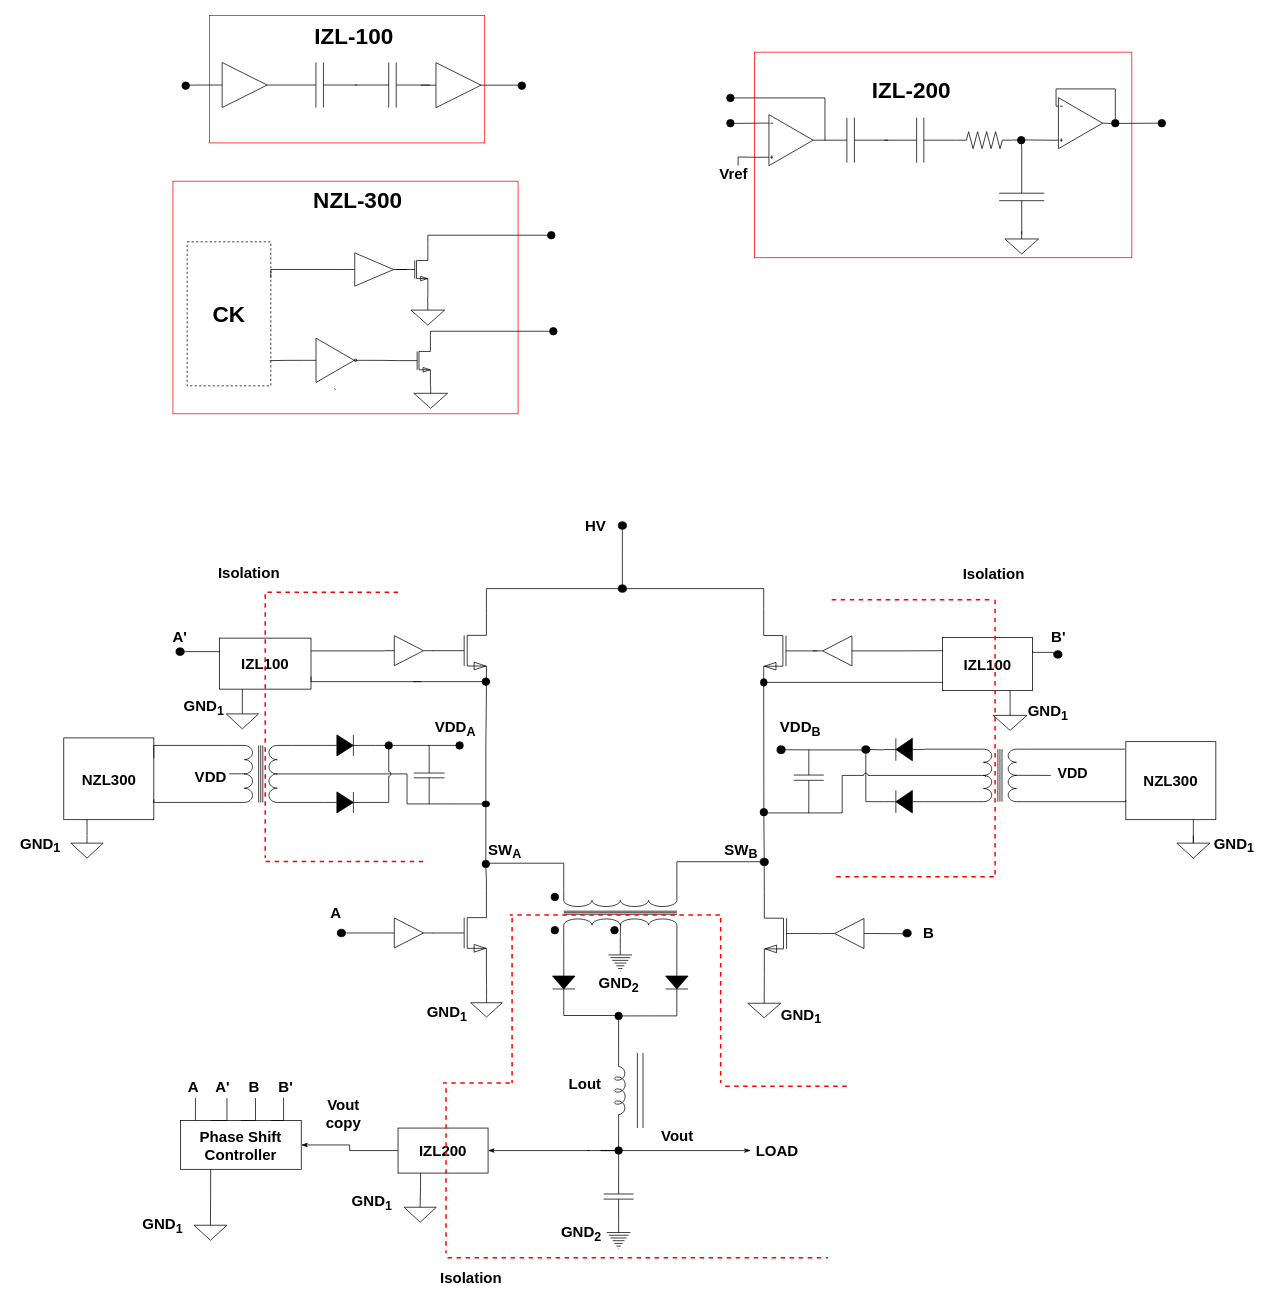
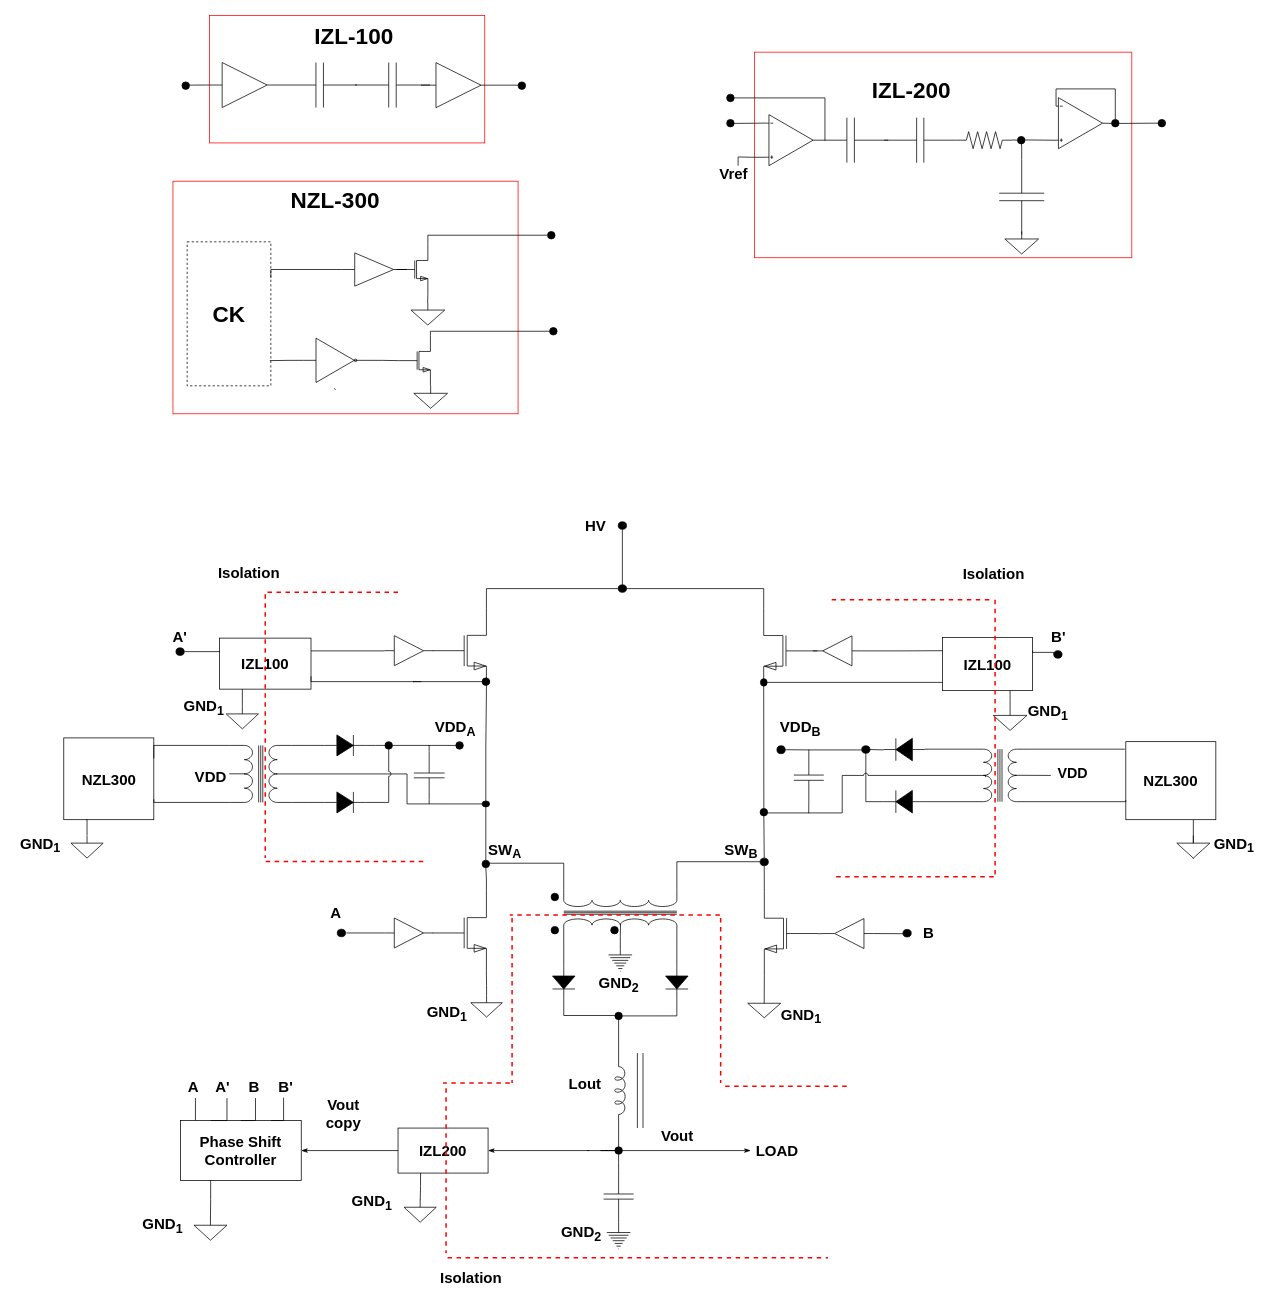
node "NZL-300": moved (358, 203) -> (335, 203)
node "Phase Shift Controller": size 121x49 -> 121x60
